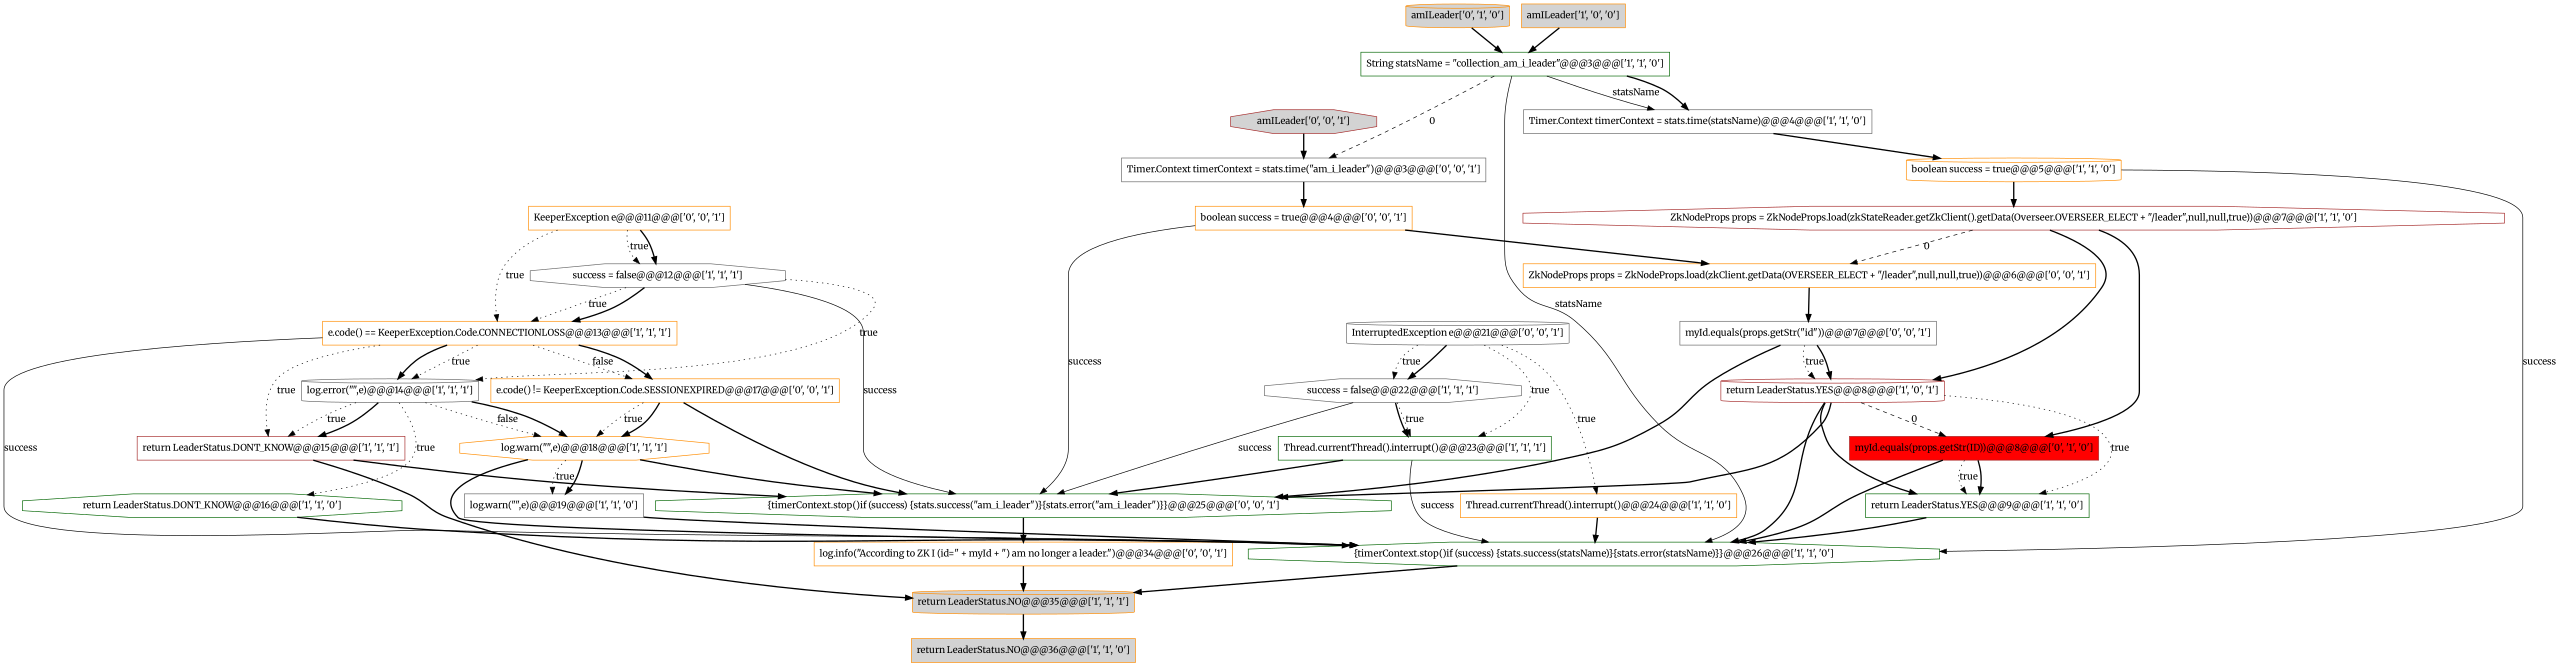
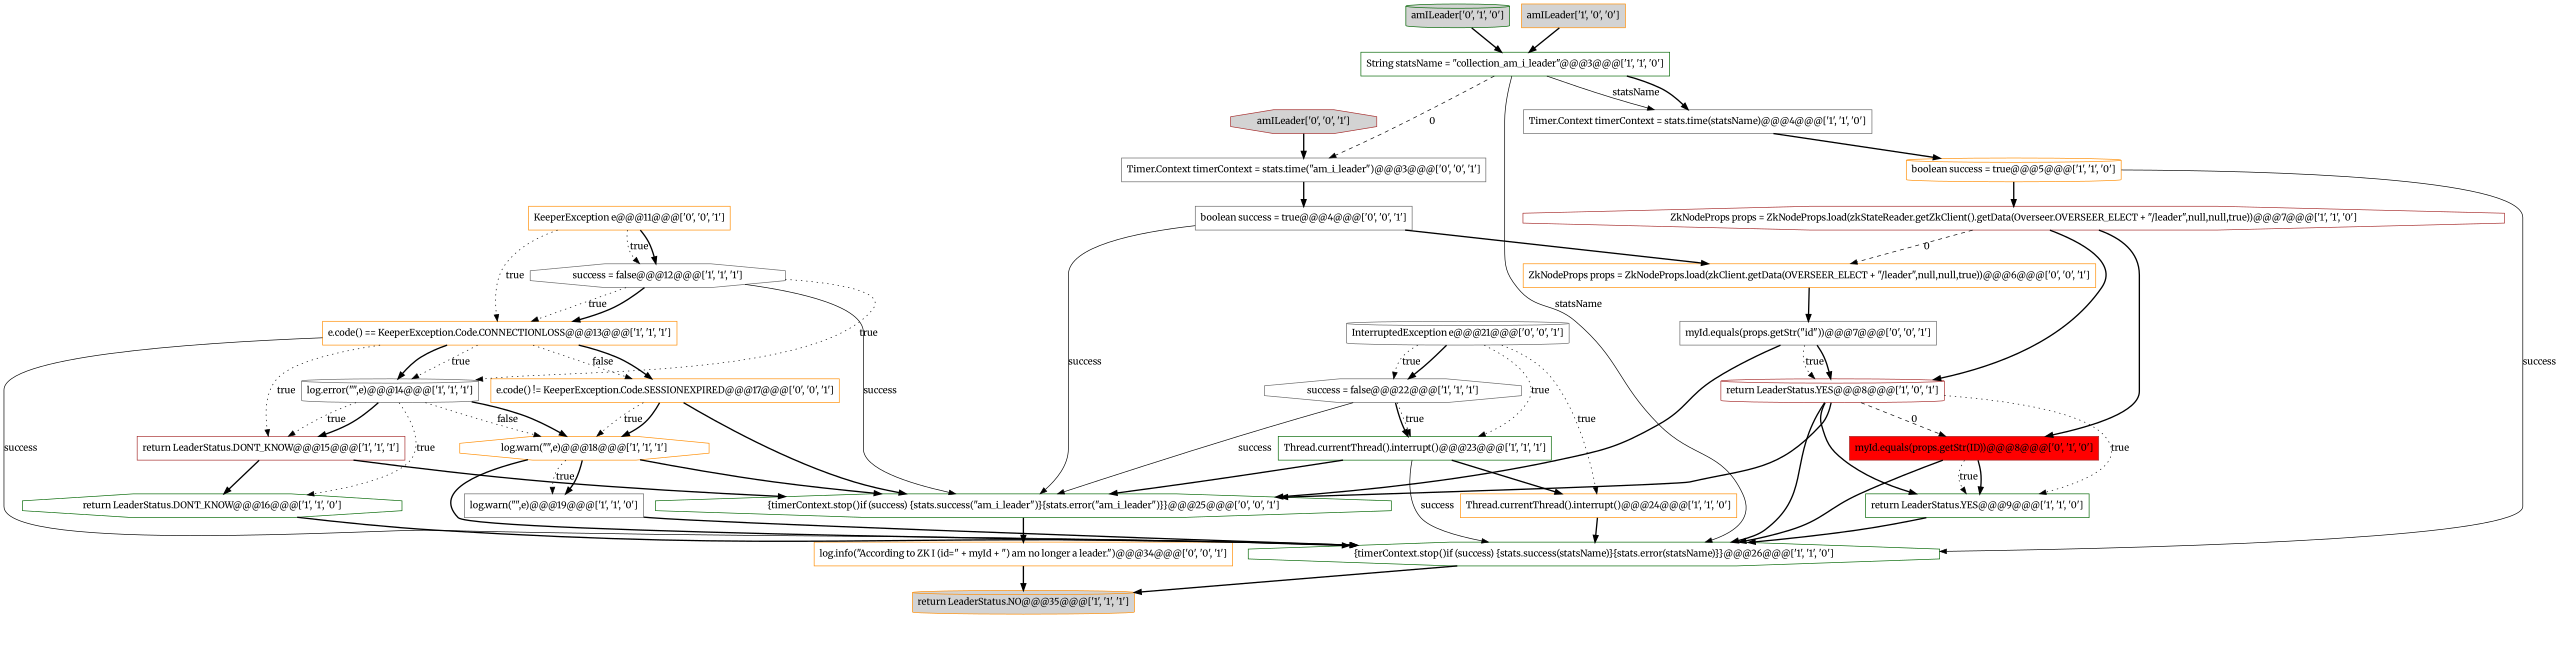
node "amILeader['0', '1', '0']": color darkorange -> darkgreen
node "boolean success = true@@@4@@@['0', '0', '1']": color darkorange -> gray40
edge "Thread.currentThread().interrupt()@@@23@@@['1', '1', '1']" -> "Thread.currentThread().interrupt()@@@24@@@['1', '1', '0']": added
edge "return LeaderStatus.DONT_KNOW@@@15@@@['1', '1', '1']" -> "return LeaderStatus.NO@@@35@@@['1', '1', '1']": now "return LeaderStatus.DONT_KNOW@@@15@@@['1', '1', '1']" -> "return LeaderStatus.DONT_KNOW@@@16@@@['1', '1', '0']"
node "return LeaderStatus.NO@@@36@@@['1', '1', '0']": removed
